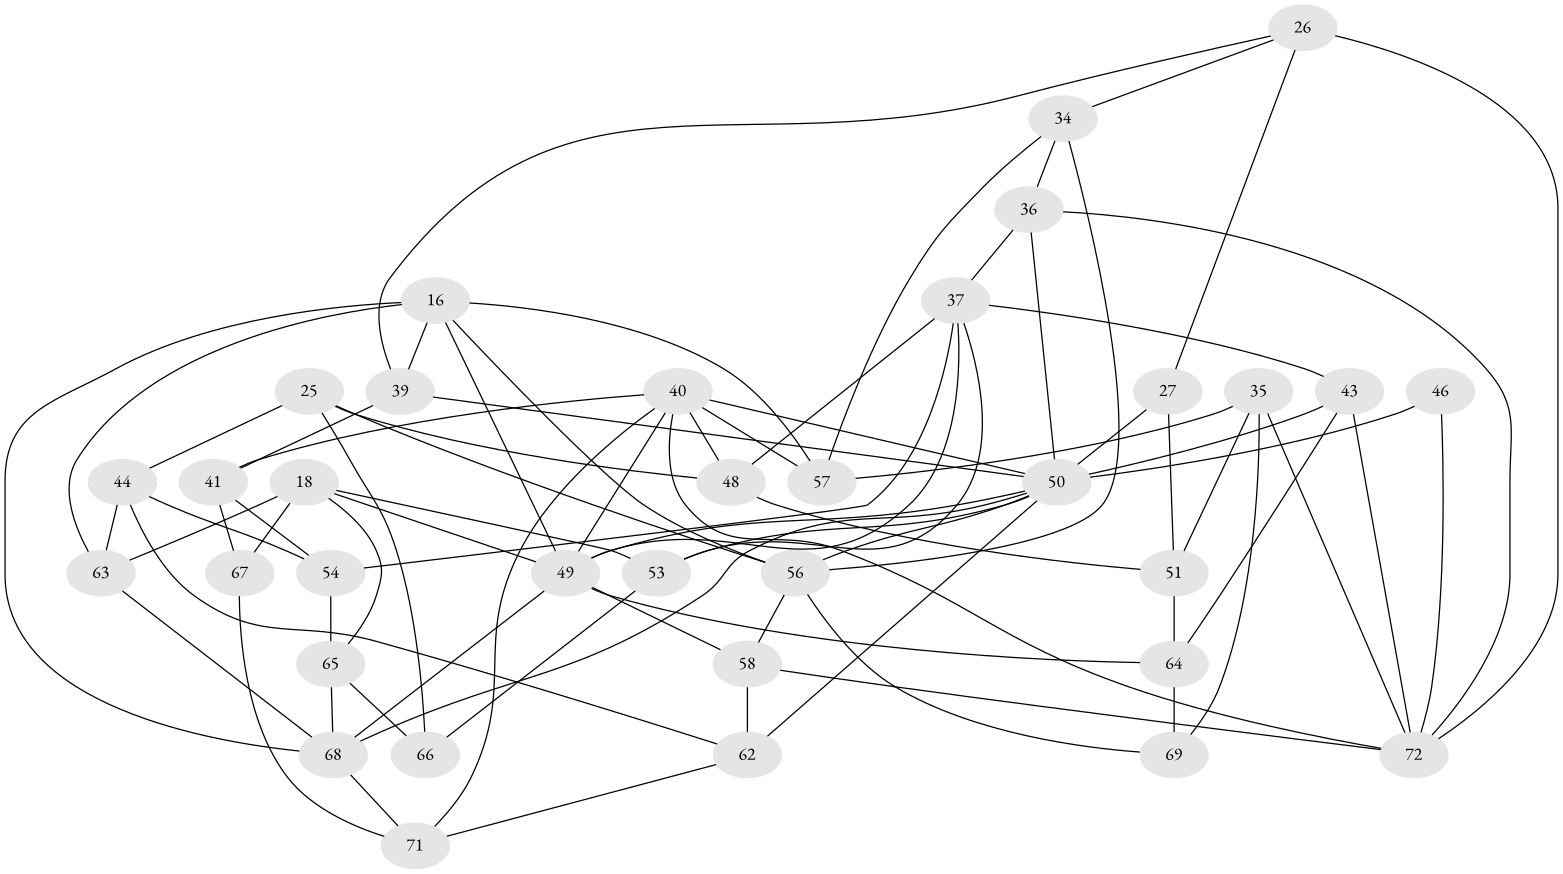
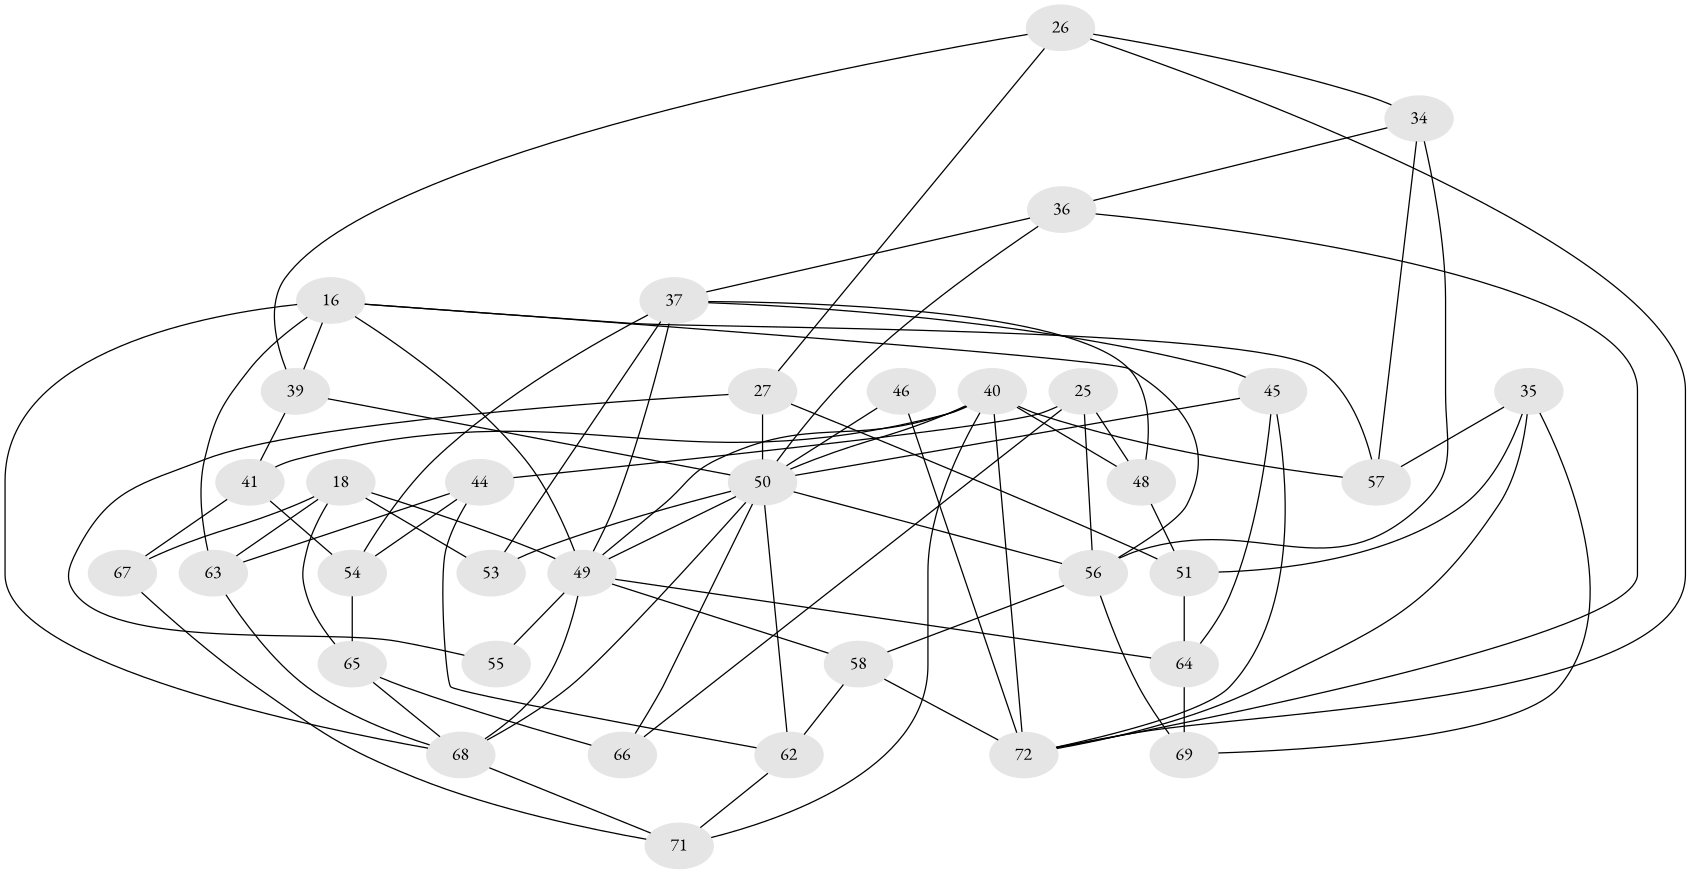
node "43": label "43" -> "45"
node "55": added
edge "53" -- "66": now "50" -- "66"
